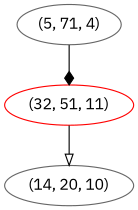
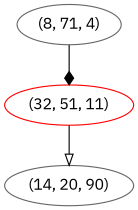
node "(5, 71, 4)": label "(5, 71, 4)" -> "(8, 71, 4)"
node "(14, 20, 10)": label "(14, 20, 10)" -> "(14, 20, 90)"
